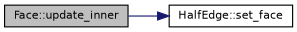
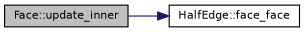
node "HalfEdge::set_face": label "HalfEdge::set_face" -> "HalfEdge::face_face"
